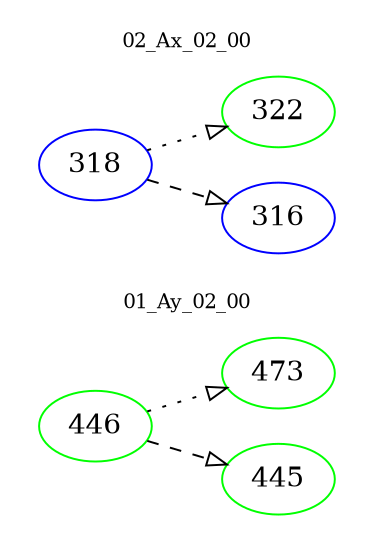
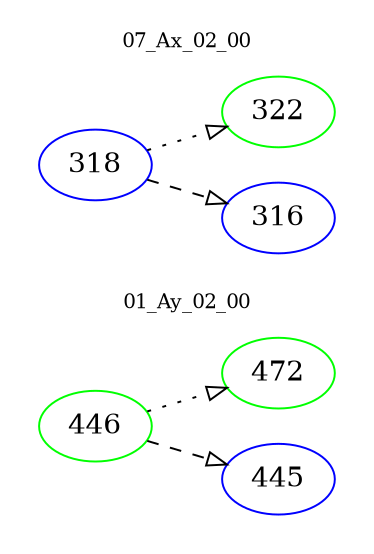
cluster "02_Ax_02_00": label "02_Ax_02_00" -> "07_Ax_02_00"
node "473": label "473" -> "472"
node "445": color green -> blue
